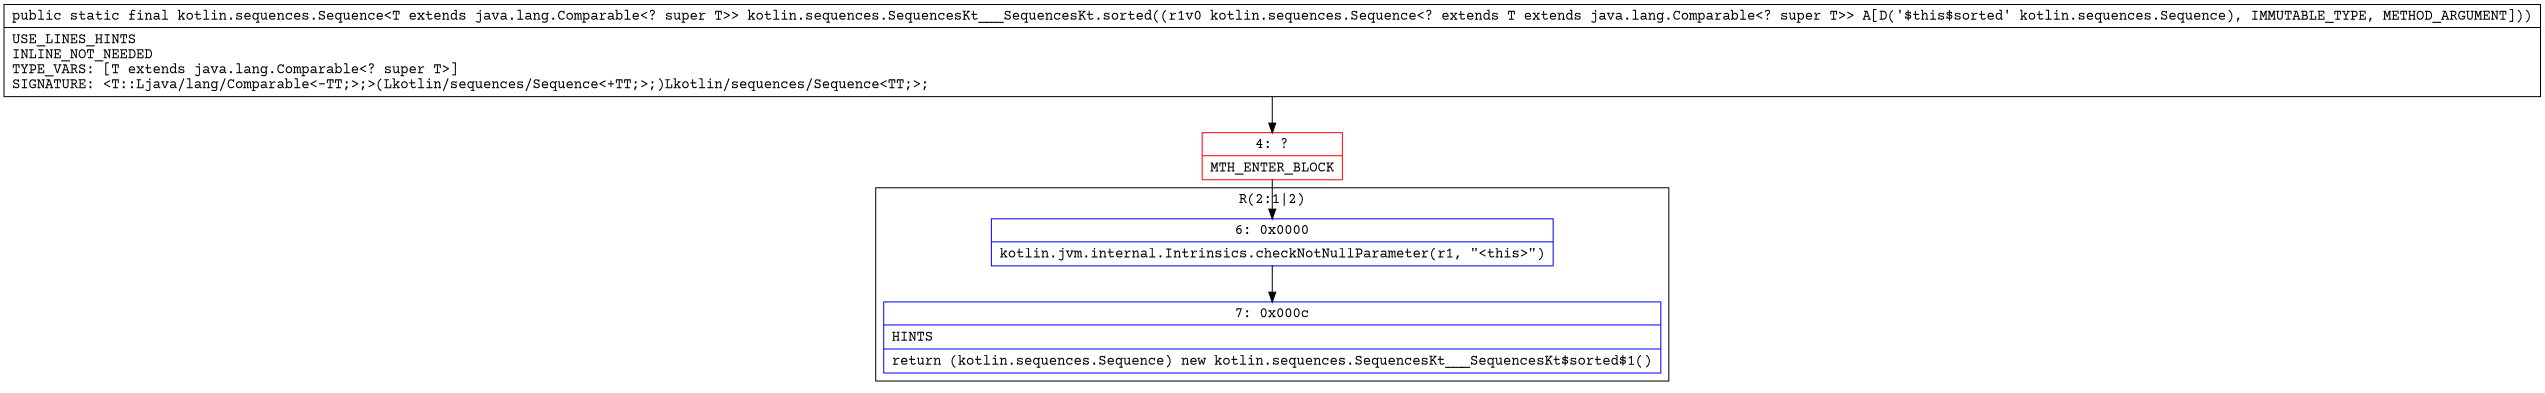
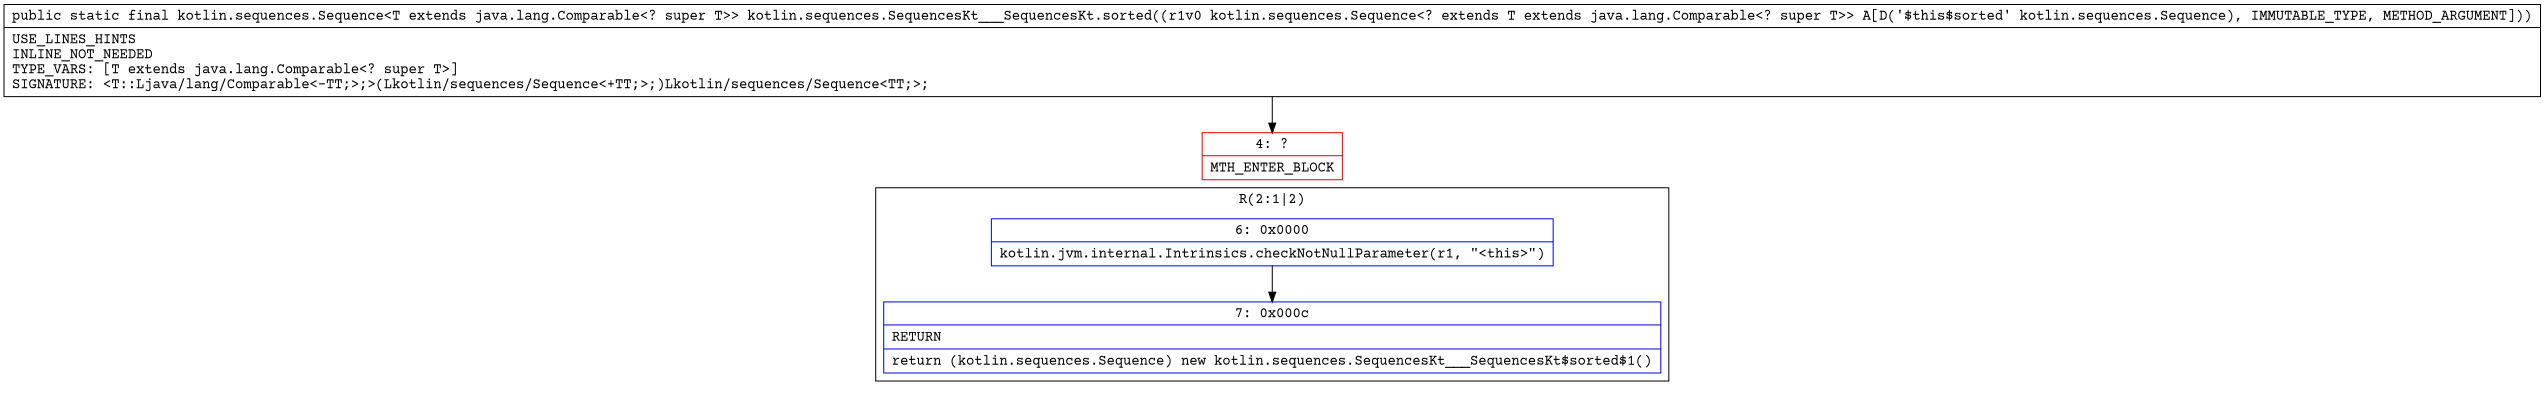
edge "4: ?" -> "6: 0x0000": removed
node "7: 0x000c": text "HINTS" -> "RETURN"
